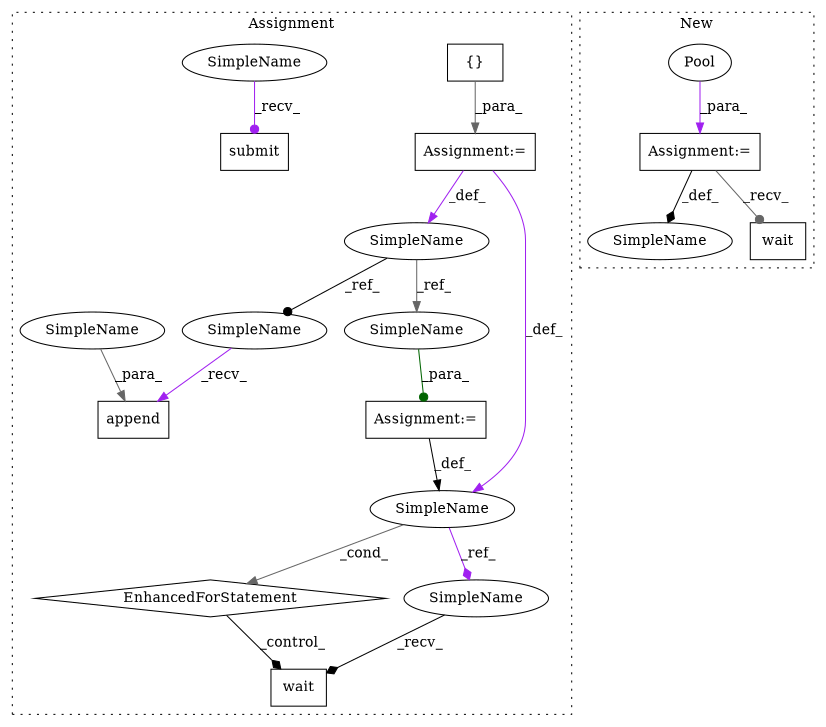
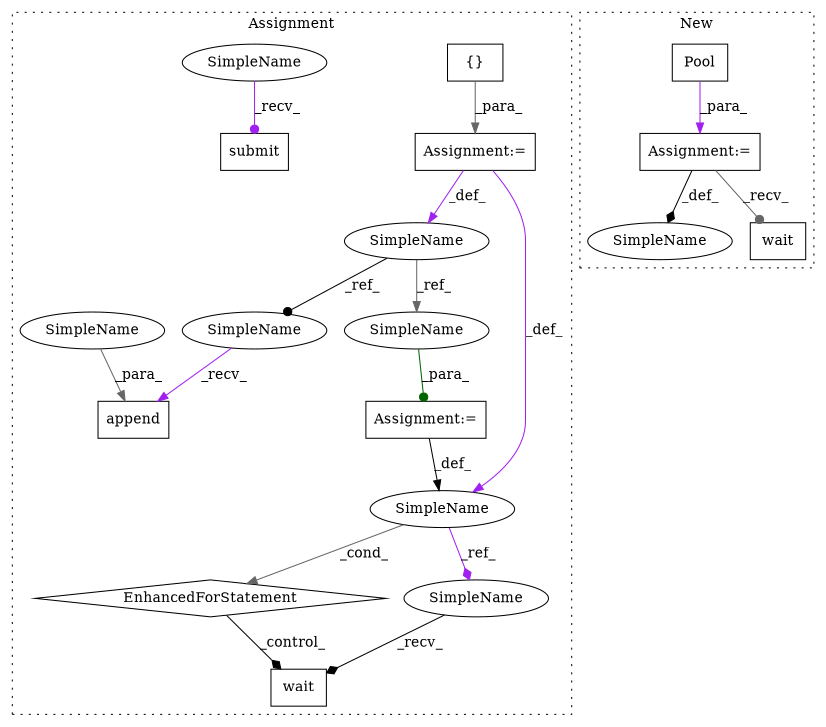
node "Pool": shape ellipse -> box
